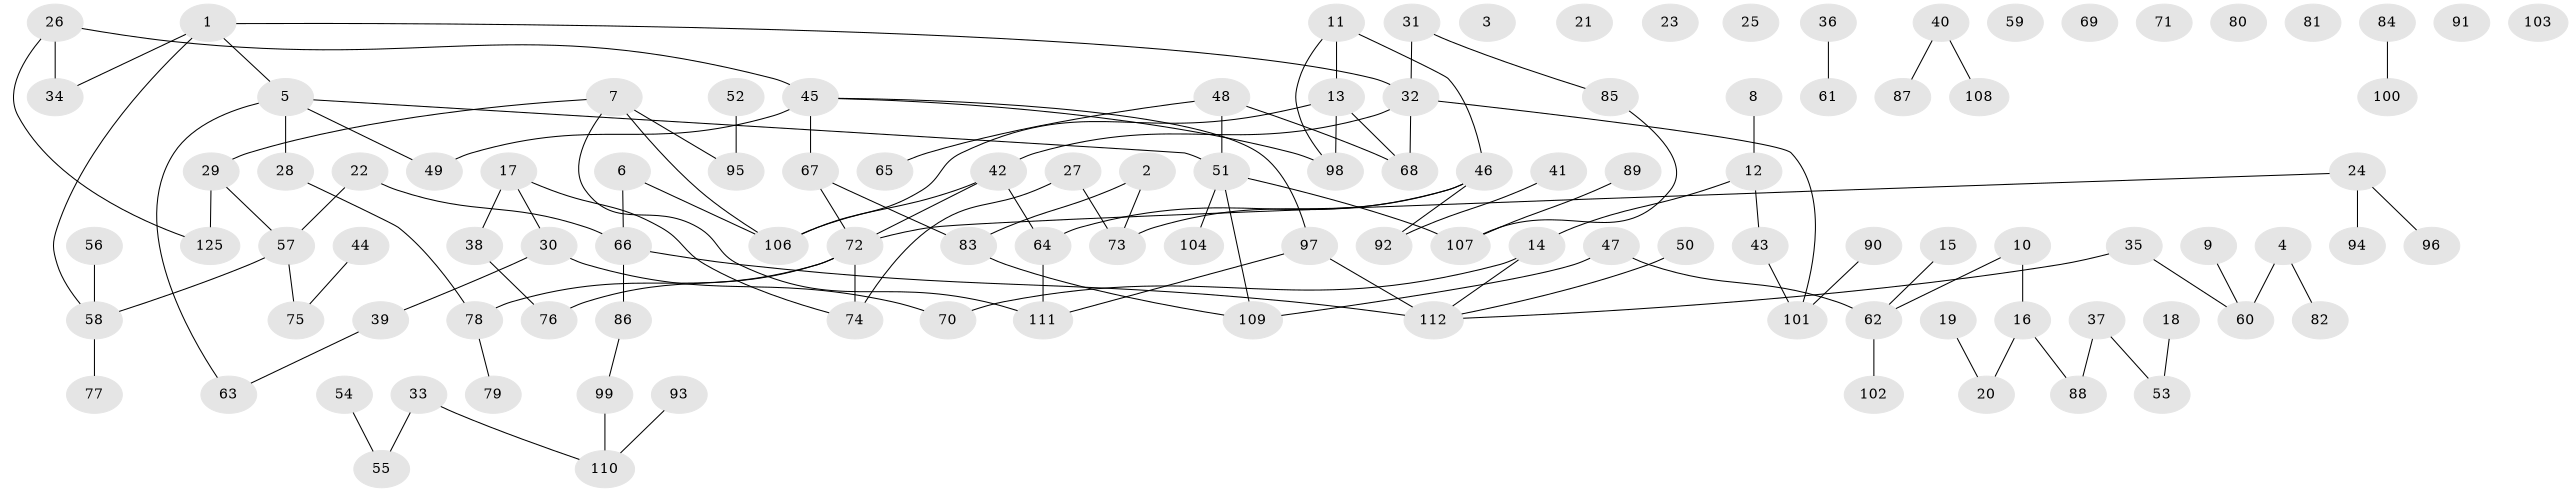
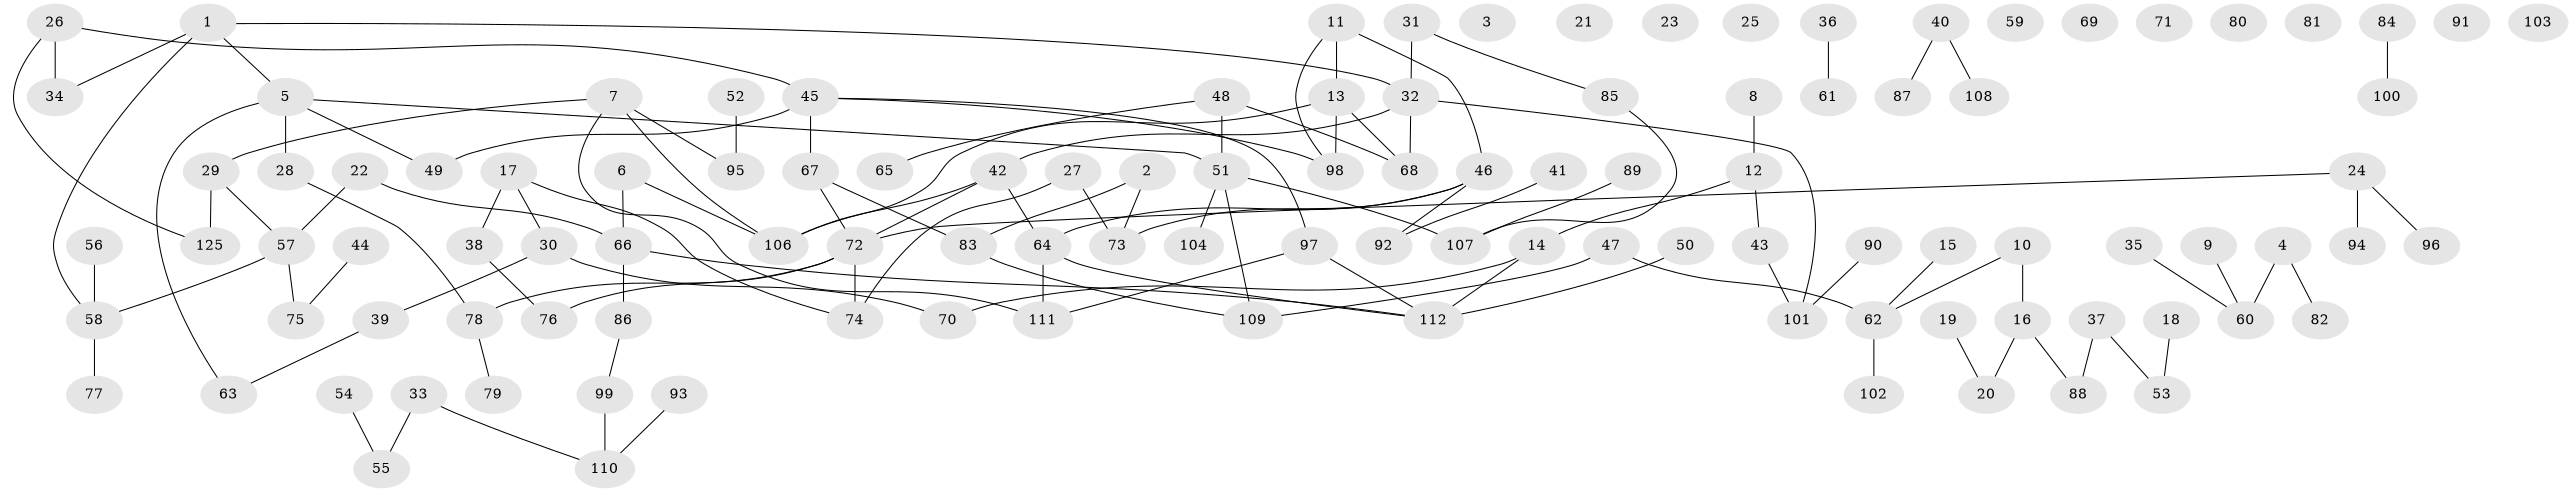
edge "35" -- "112": now "64" -- "112"
